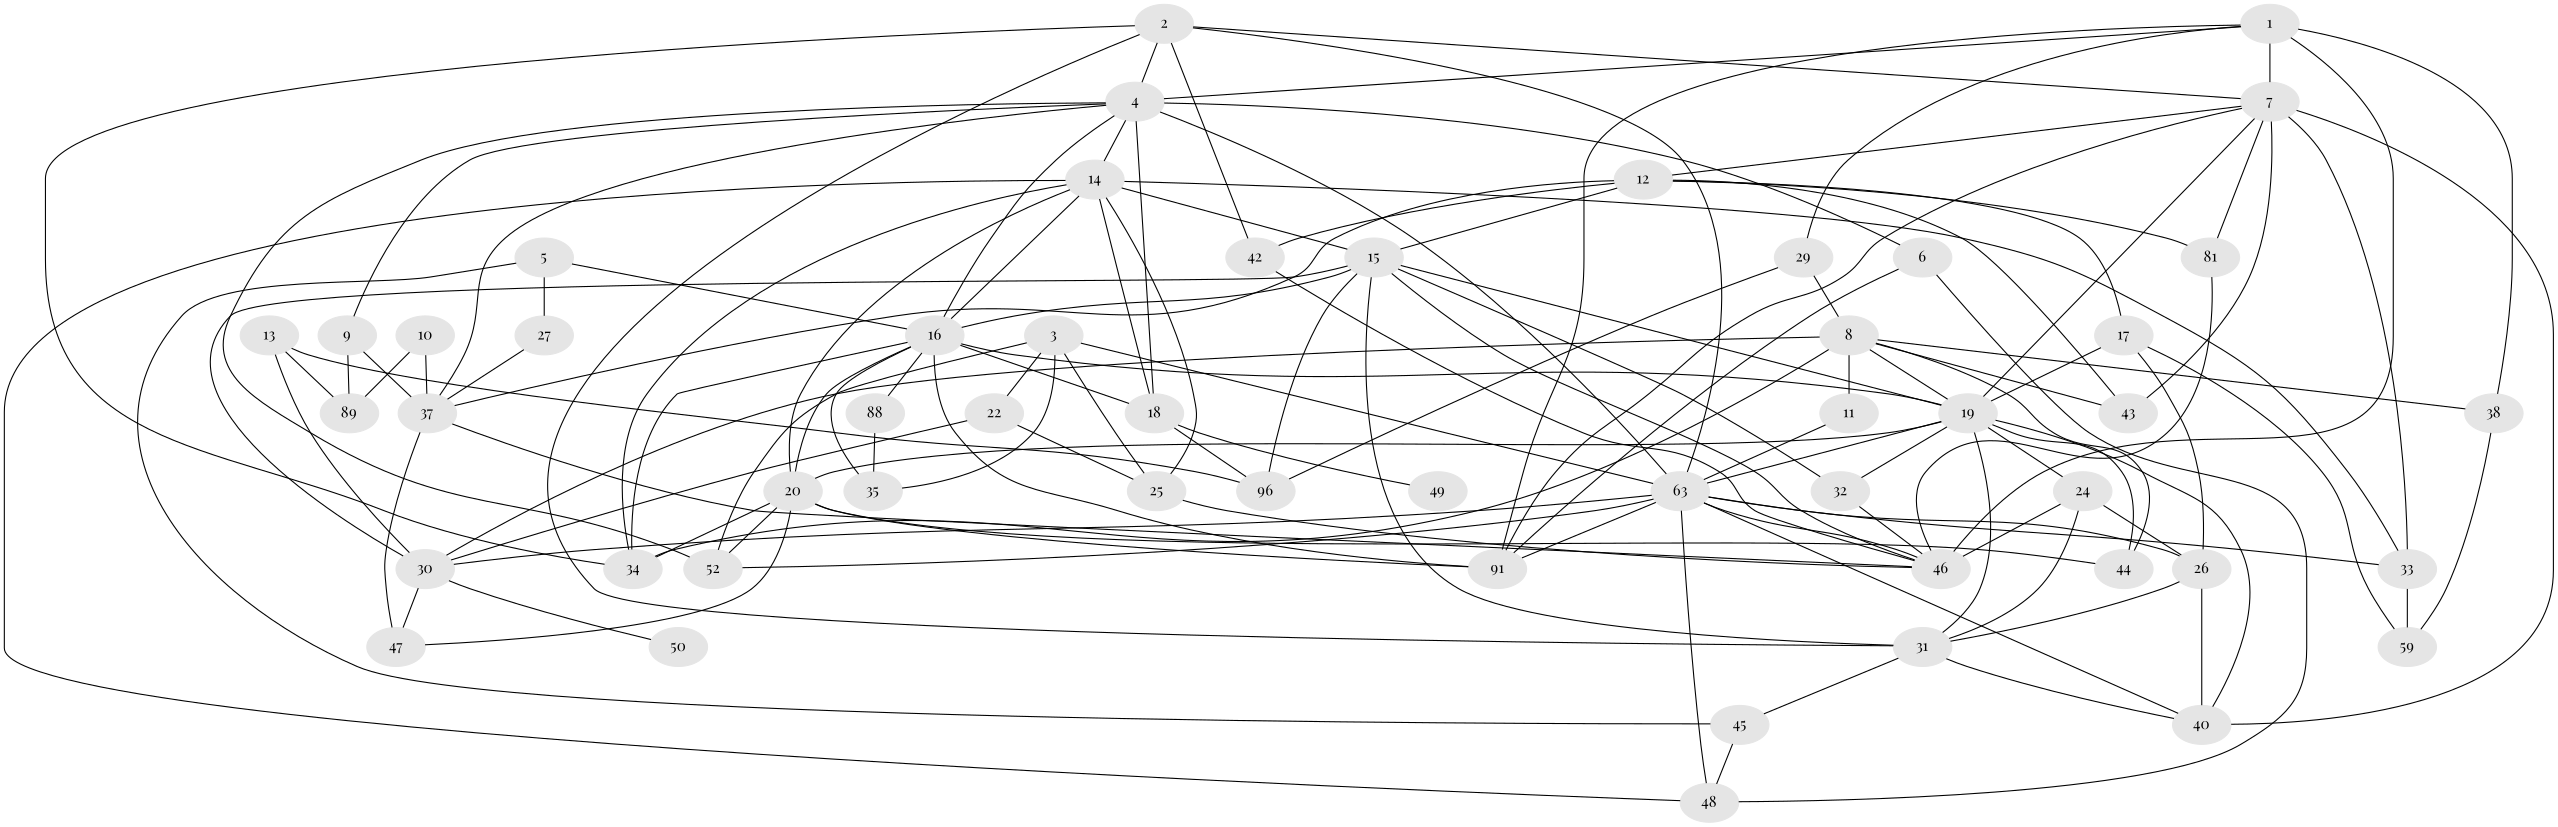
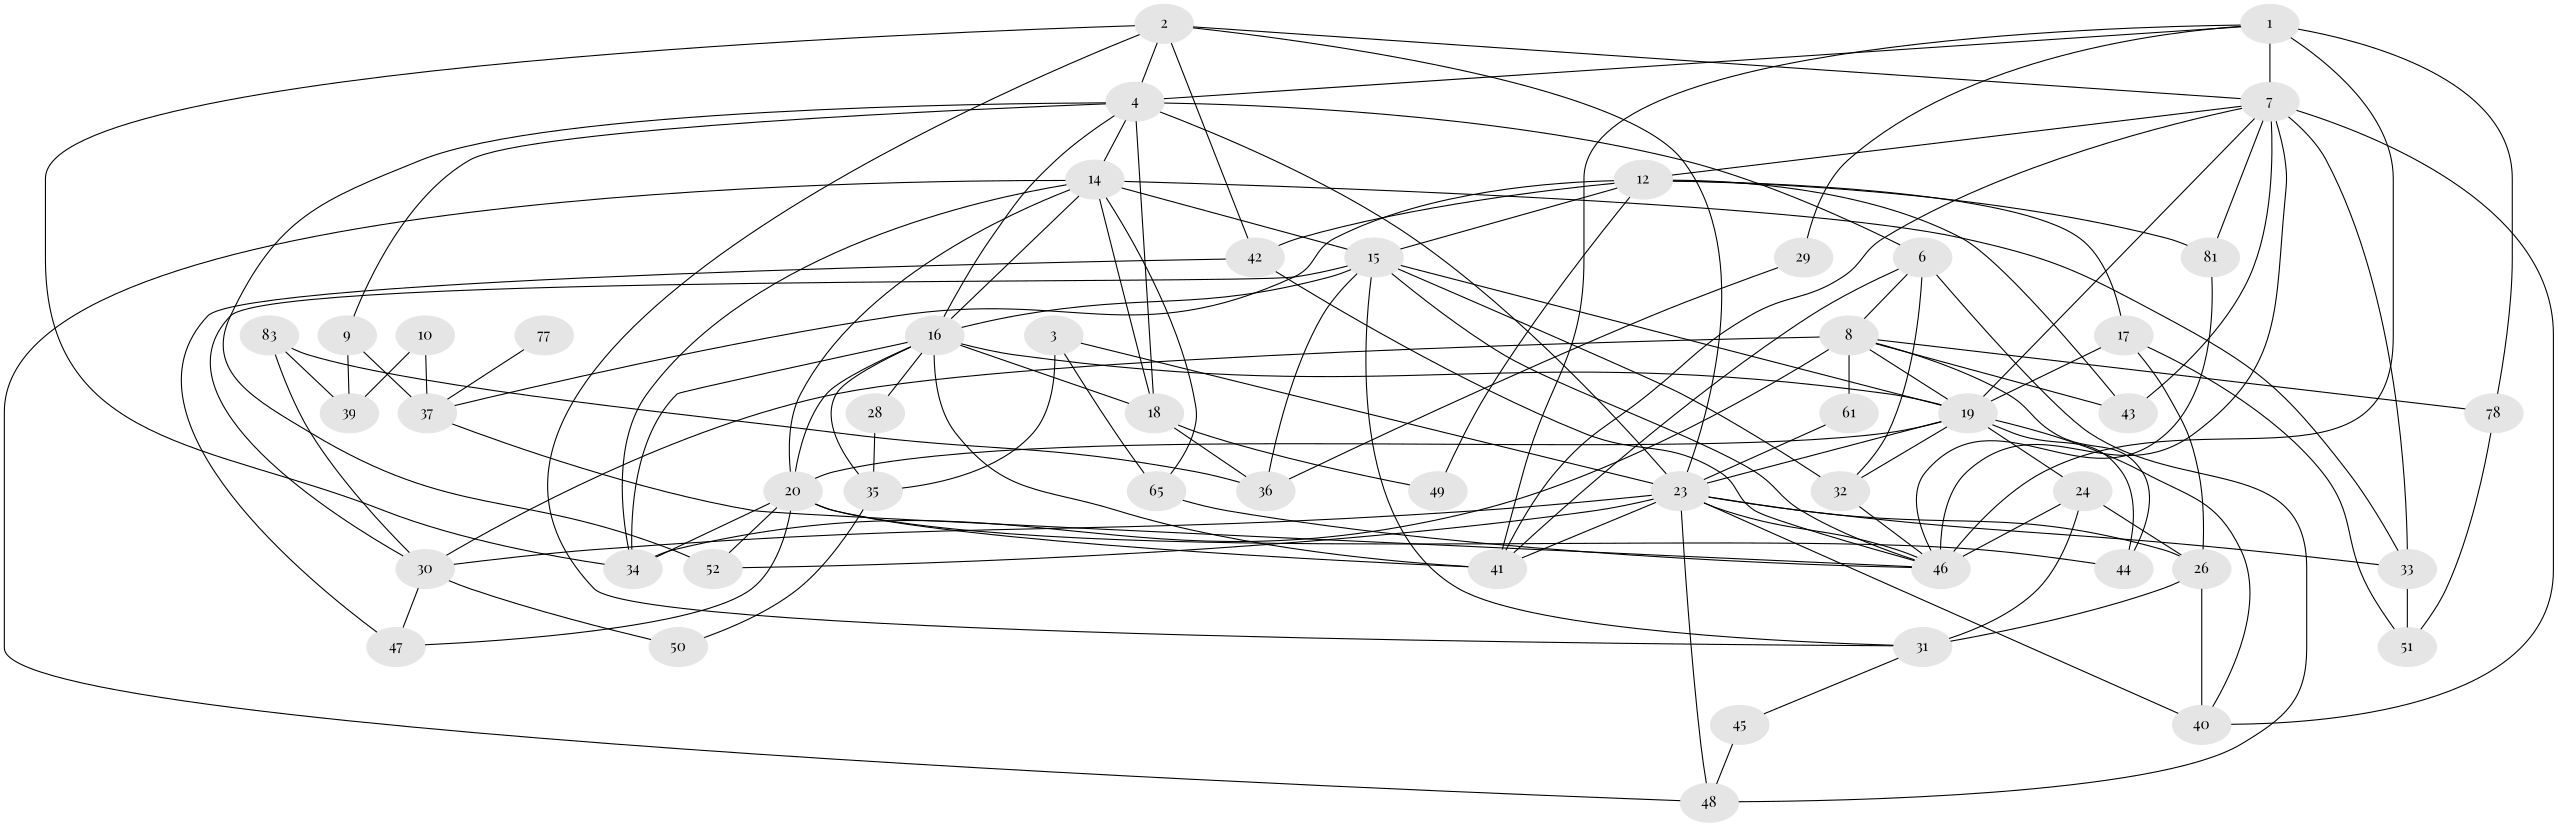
edge "4" -- "37": removed
node "5": removed
edge "29" -- "8": now "6" -- "8"
edge "12" -- "49": added
node "13": label "13" -> "83"
node "27": label "27" -> "77"
edge "3" -- "52": removed
edge "6" -- "32": added
node "89": label "89" -> "39"
node "88": label "88" -> "28"
node "22": removed
node "11": label "11" -> "61"
node "38": label "38" -> "78"
edge "7" -- "46": added
node "25": label "25" -> "65"
node "96": label "96" -> "36"
node "63": label "63" -> "23"
edge "37" -- "47": now "42" -- "47"
edge "19" -- "31": removed
node "91": label "91" -> "41"
edge "35" -- "50": added
node "59": label "59" -> "51"
edge "31" -- "40": removed
